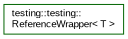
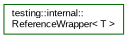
node "testing::testing:: ReferenceWrapper< T >": label "testing::testing:: ReferenceWrapper< T >" -> "testing::internal:: ReferenceWrapper< T >"
